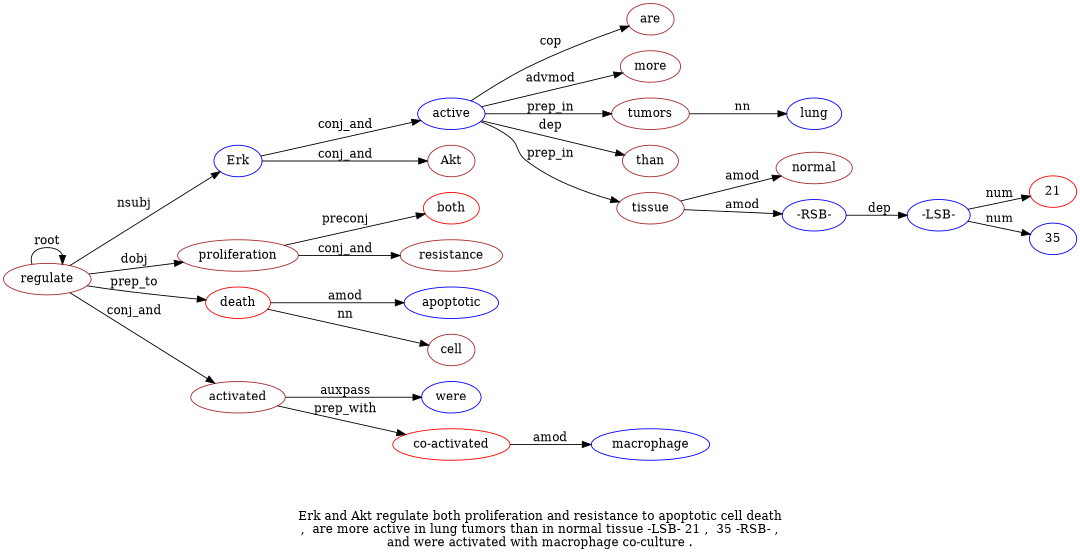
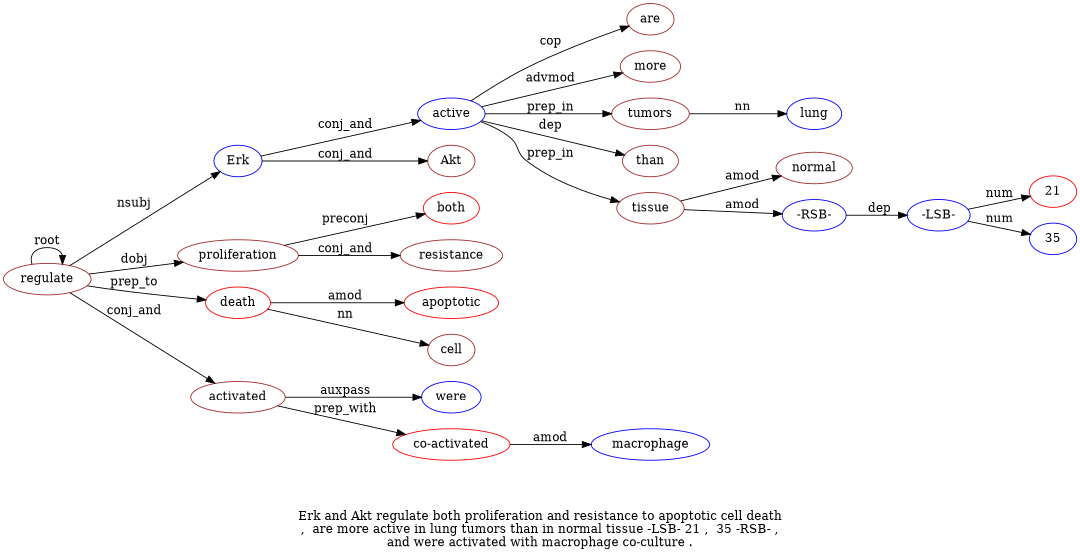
node "apoptotic": color blue -> red
